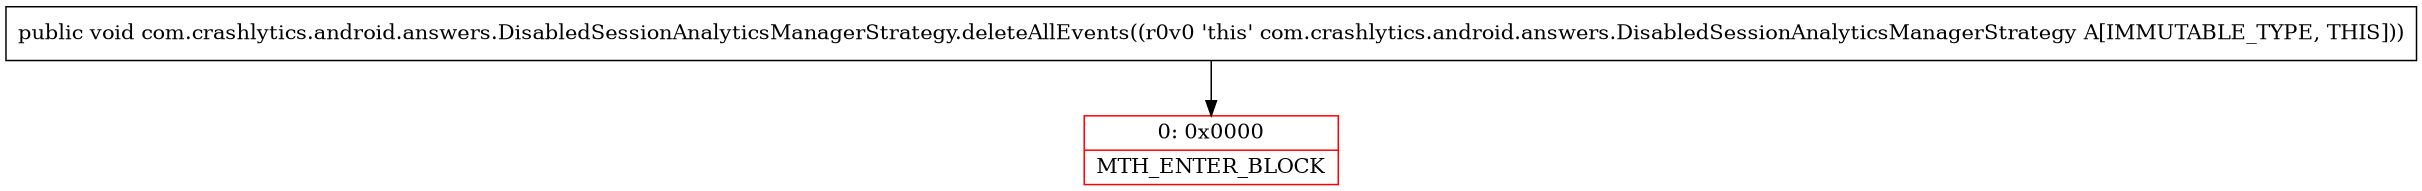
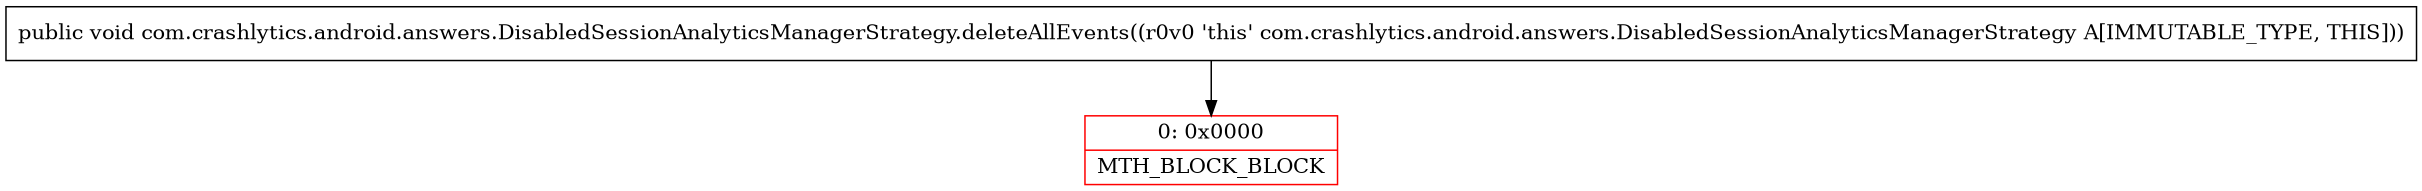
node "0: 0x0000": text "MTH_ENTER_BLOCK" -> "MTH_BLOCK_BLOCK"
